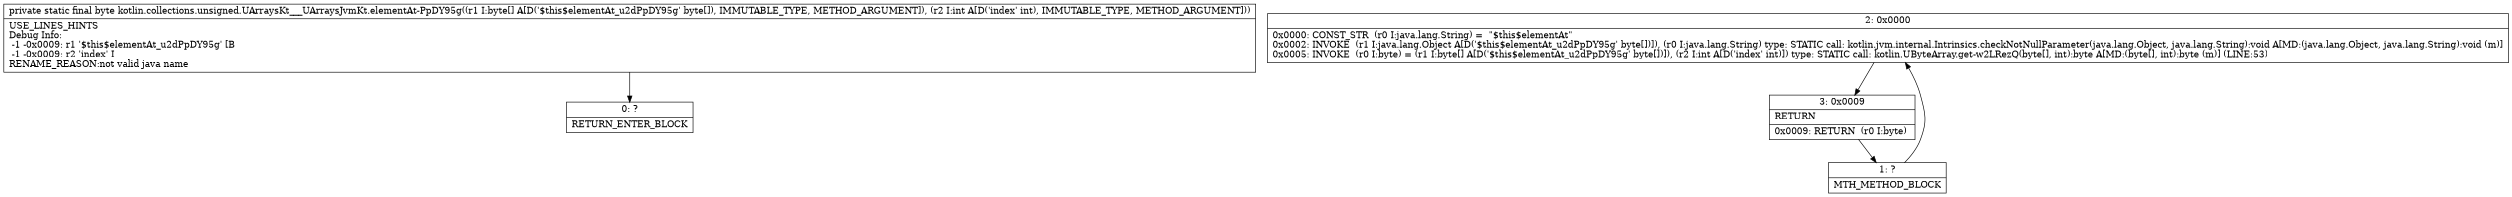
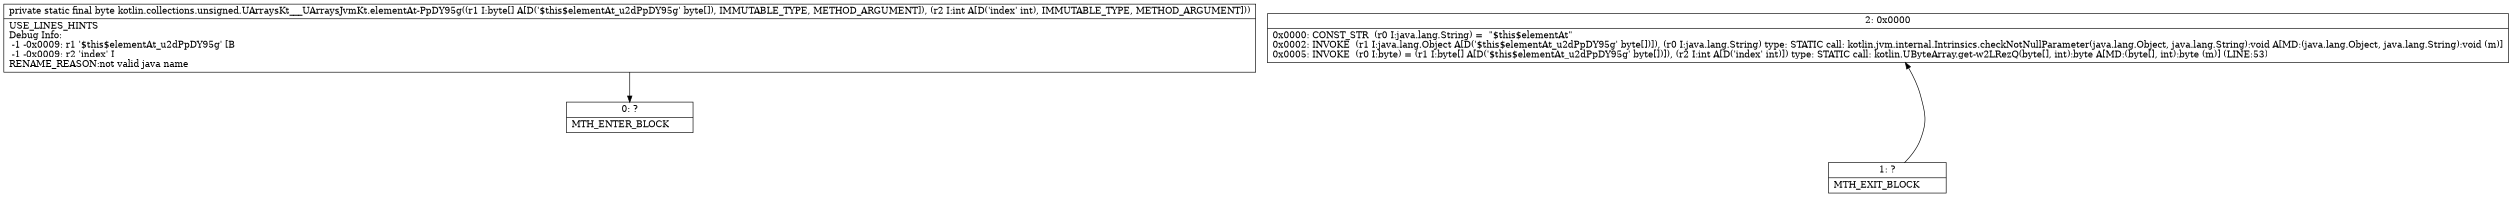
node "3: 0x0009": removed
node "0: ?": text "RETURN_ENTER_BLOCK" -> "MTH_ENTER_BLOCK"
node "1: ?": text "MTH_METHOD_BLOCK" -> "MTH_EXIT_BLOCK"
